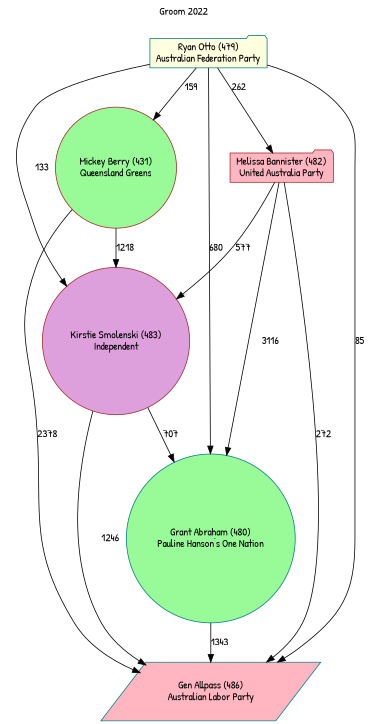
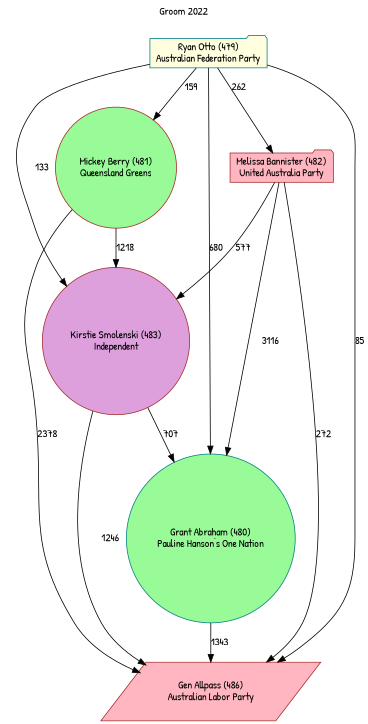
node "Mickey Berry (431) Queensland Greens": label "Mickey Berry (431) Queensland Greens" -> "Mickey Berry (481) Queensland Greens"
node "Gen Allpass (486) Australian Labor Party": color teal -> brown
